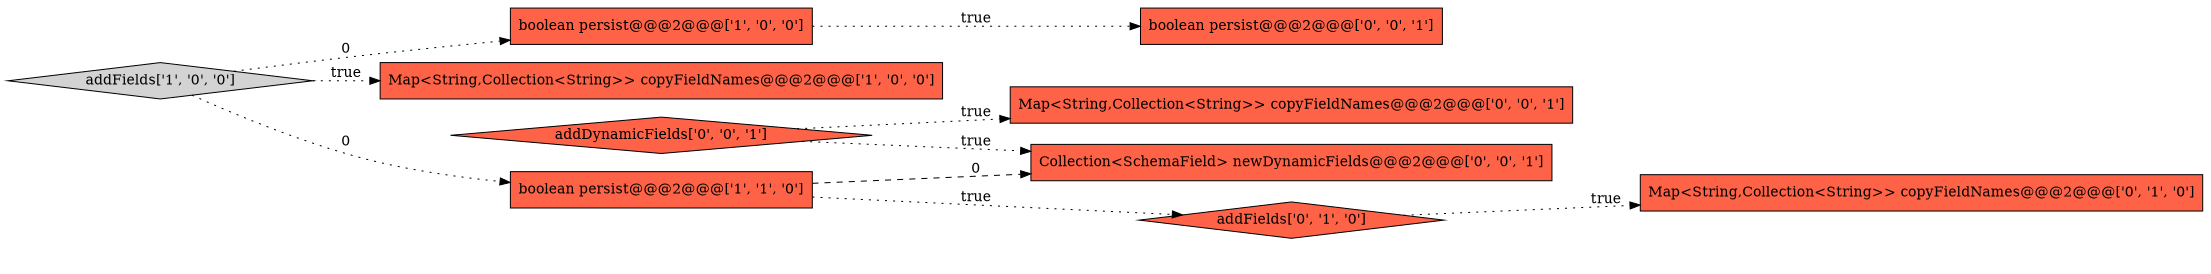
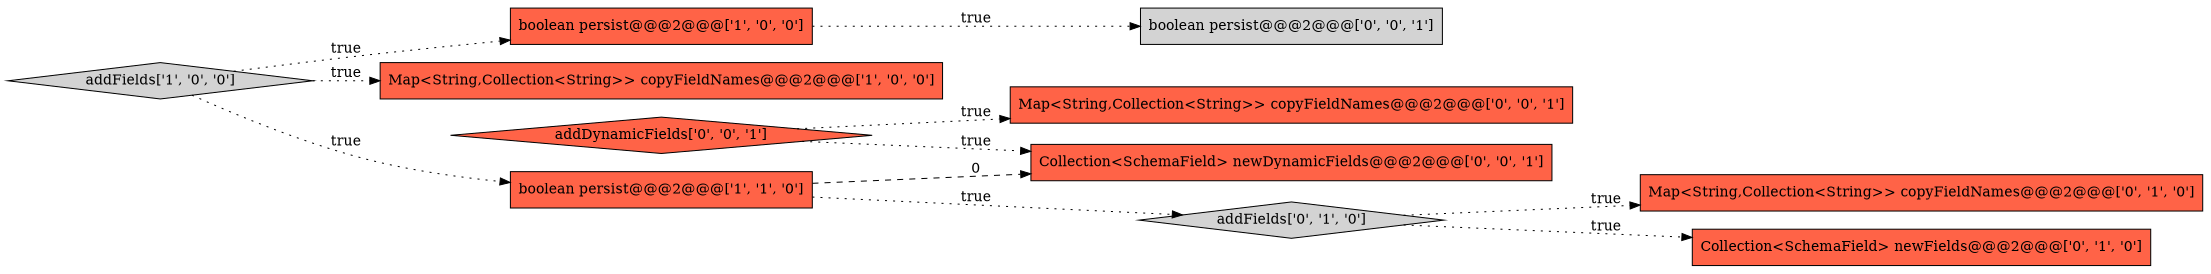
node "boolean persist@@@2@@@['0', '0', '1']": fillcolor tomato -> lightgray
edge "addFields['1', '0', '0']" -> "boolean persist@@@2@@@['1', '0', '0']": label "0" -> "true"
edge "addFields['1', '0', '0']" -> "boolean persist@@@2@@@['1', '1', '0']": label "0" -> "true"
node "addFields['0', '1', '0']": fillcolor tomato -> lightgray
node "Collection<SchemaField> newFields@@@2@@@['0', '1', '0']": added
